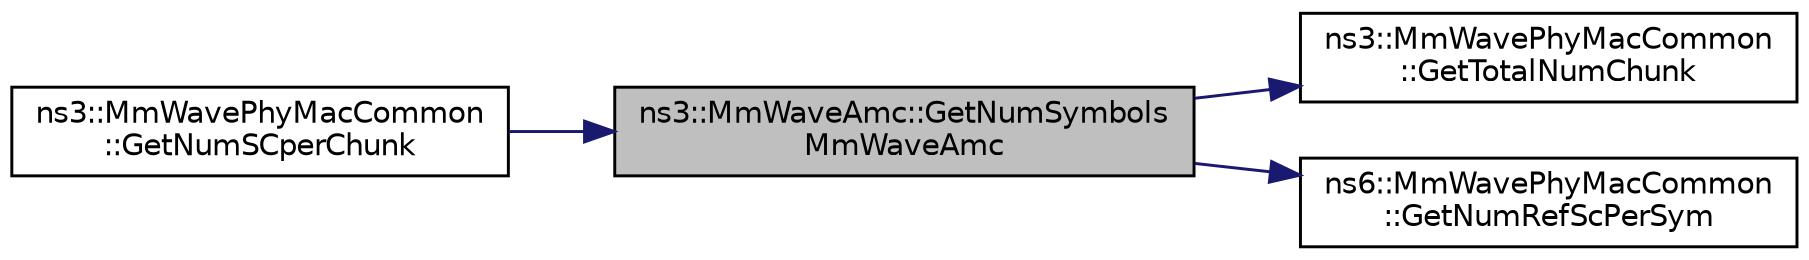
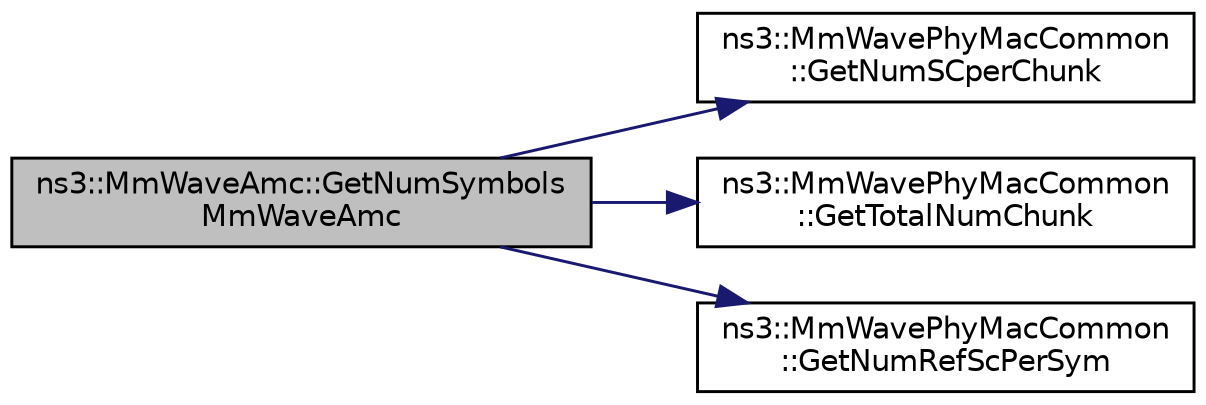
edge "ns3::MmWavePhyMacCommon ::GetNumSCperChunk" -> "ns3::MmWaveAmc::GetNumSymbols MmWaveAmc": reversed
node "ns6::MmWavePhyMacCommon ::GetNumRefScPerSym": label "ns6::MmWavePhyMacCommon ::GetNumRefScPerSym" -> "ns3::MmWavePhyMacCommon ::GetNumRefScPerSym"
